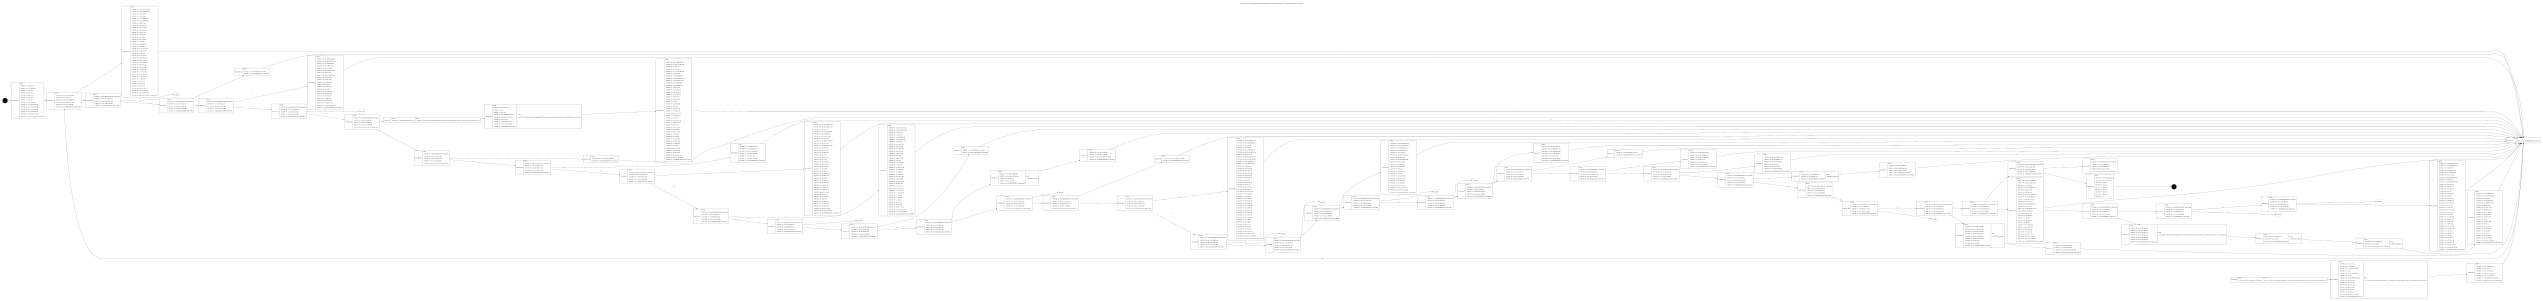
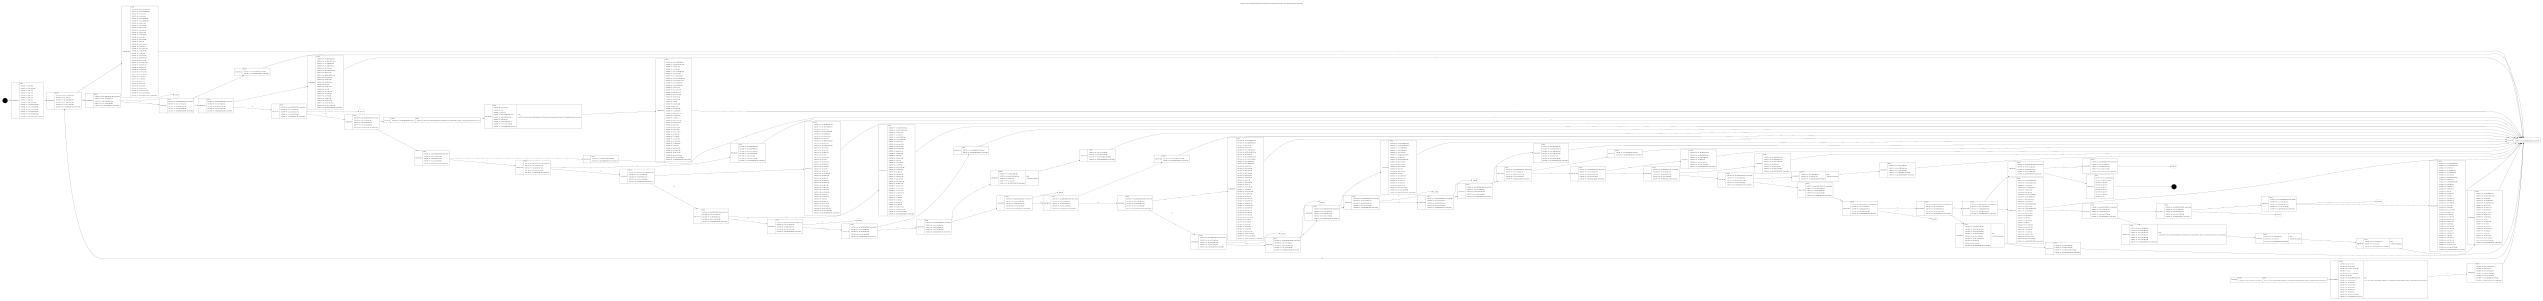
node "0x4018c8": added
